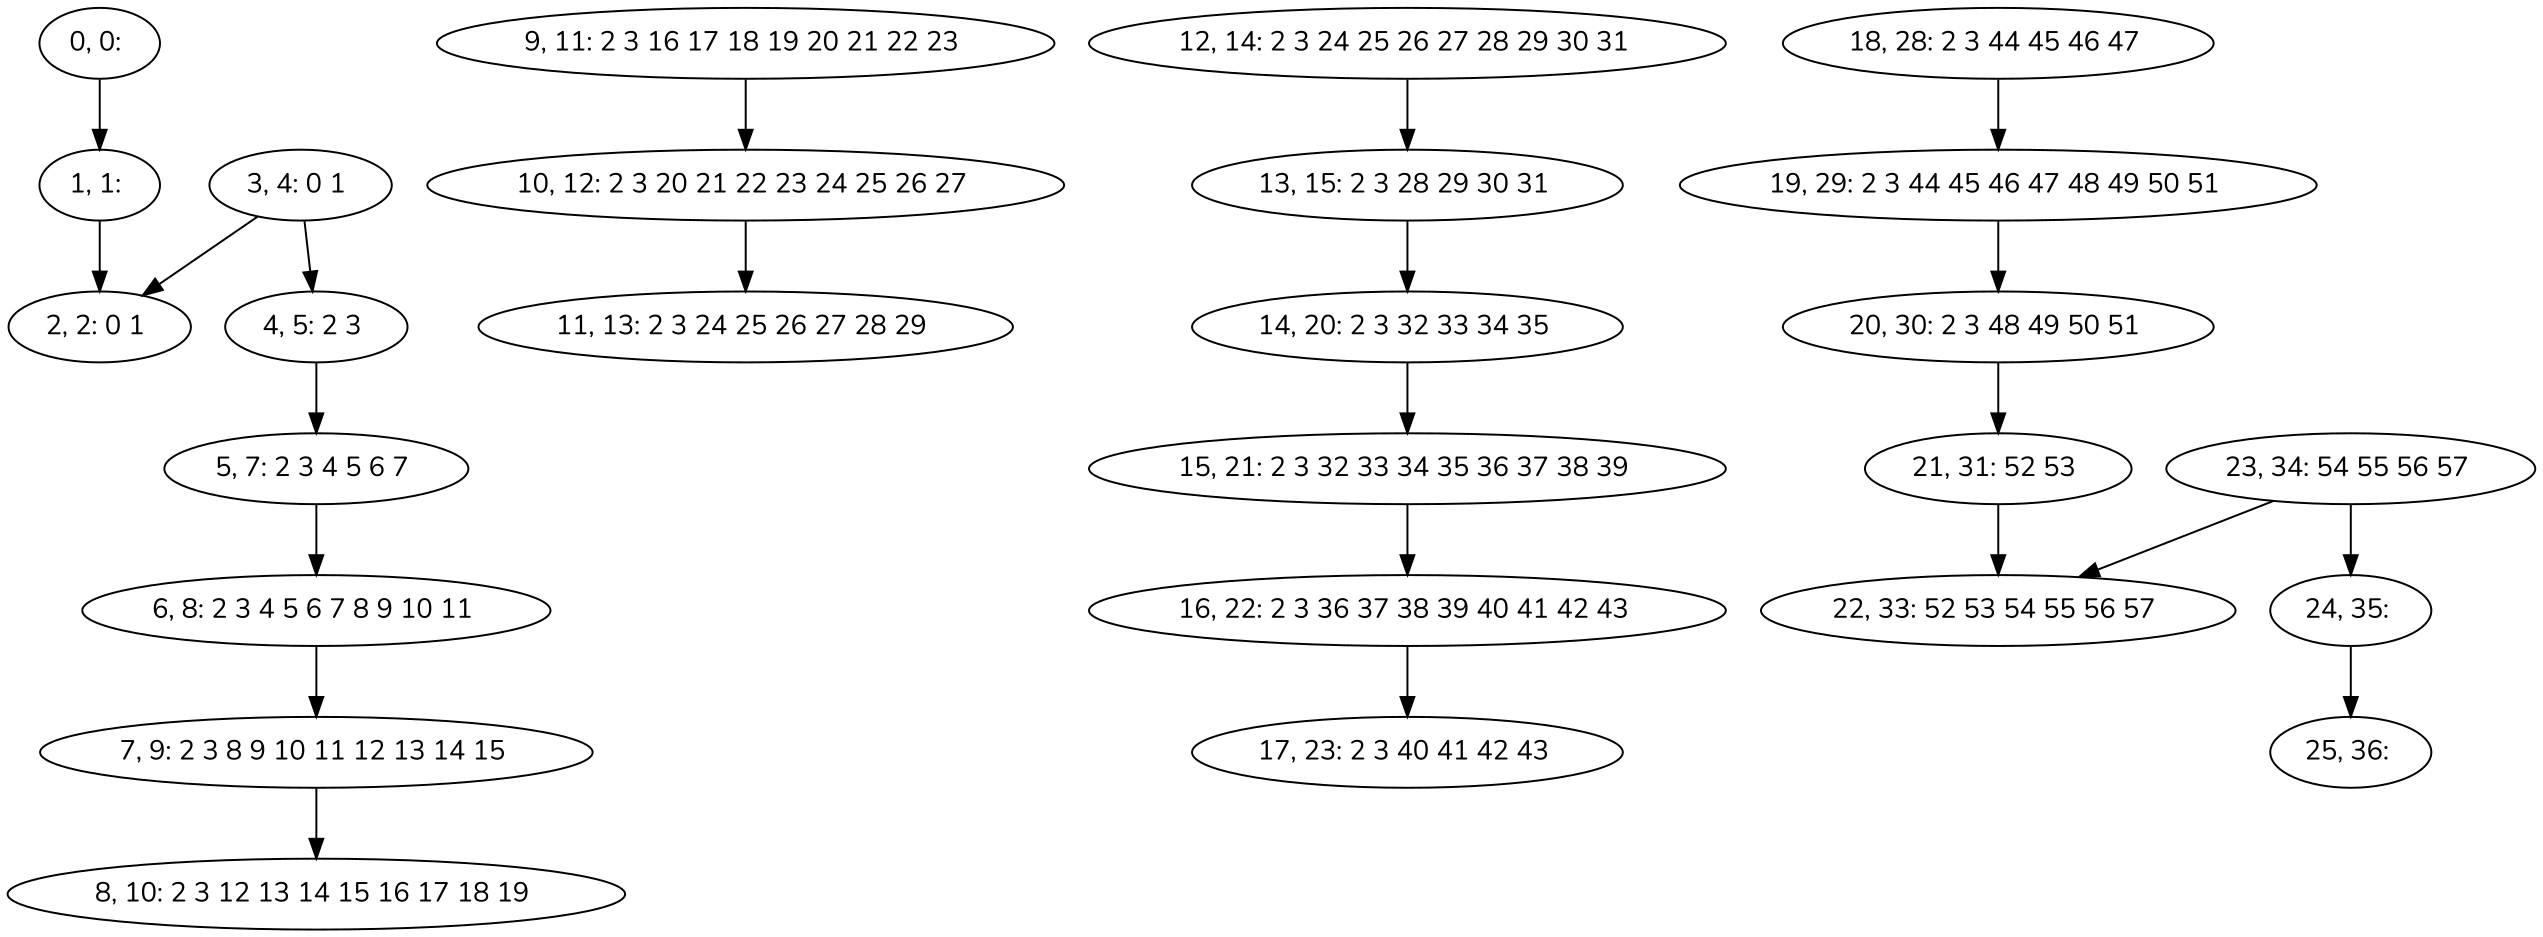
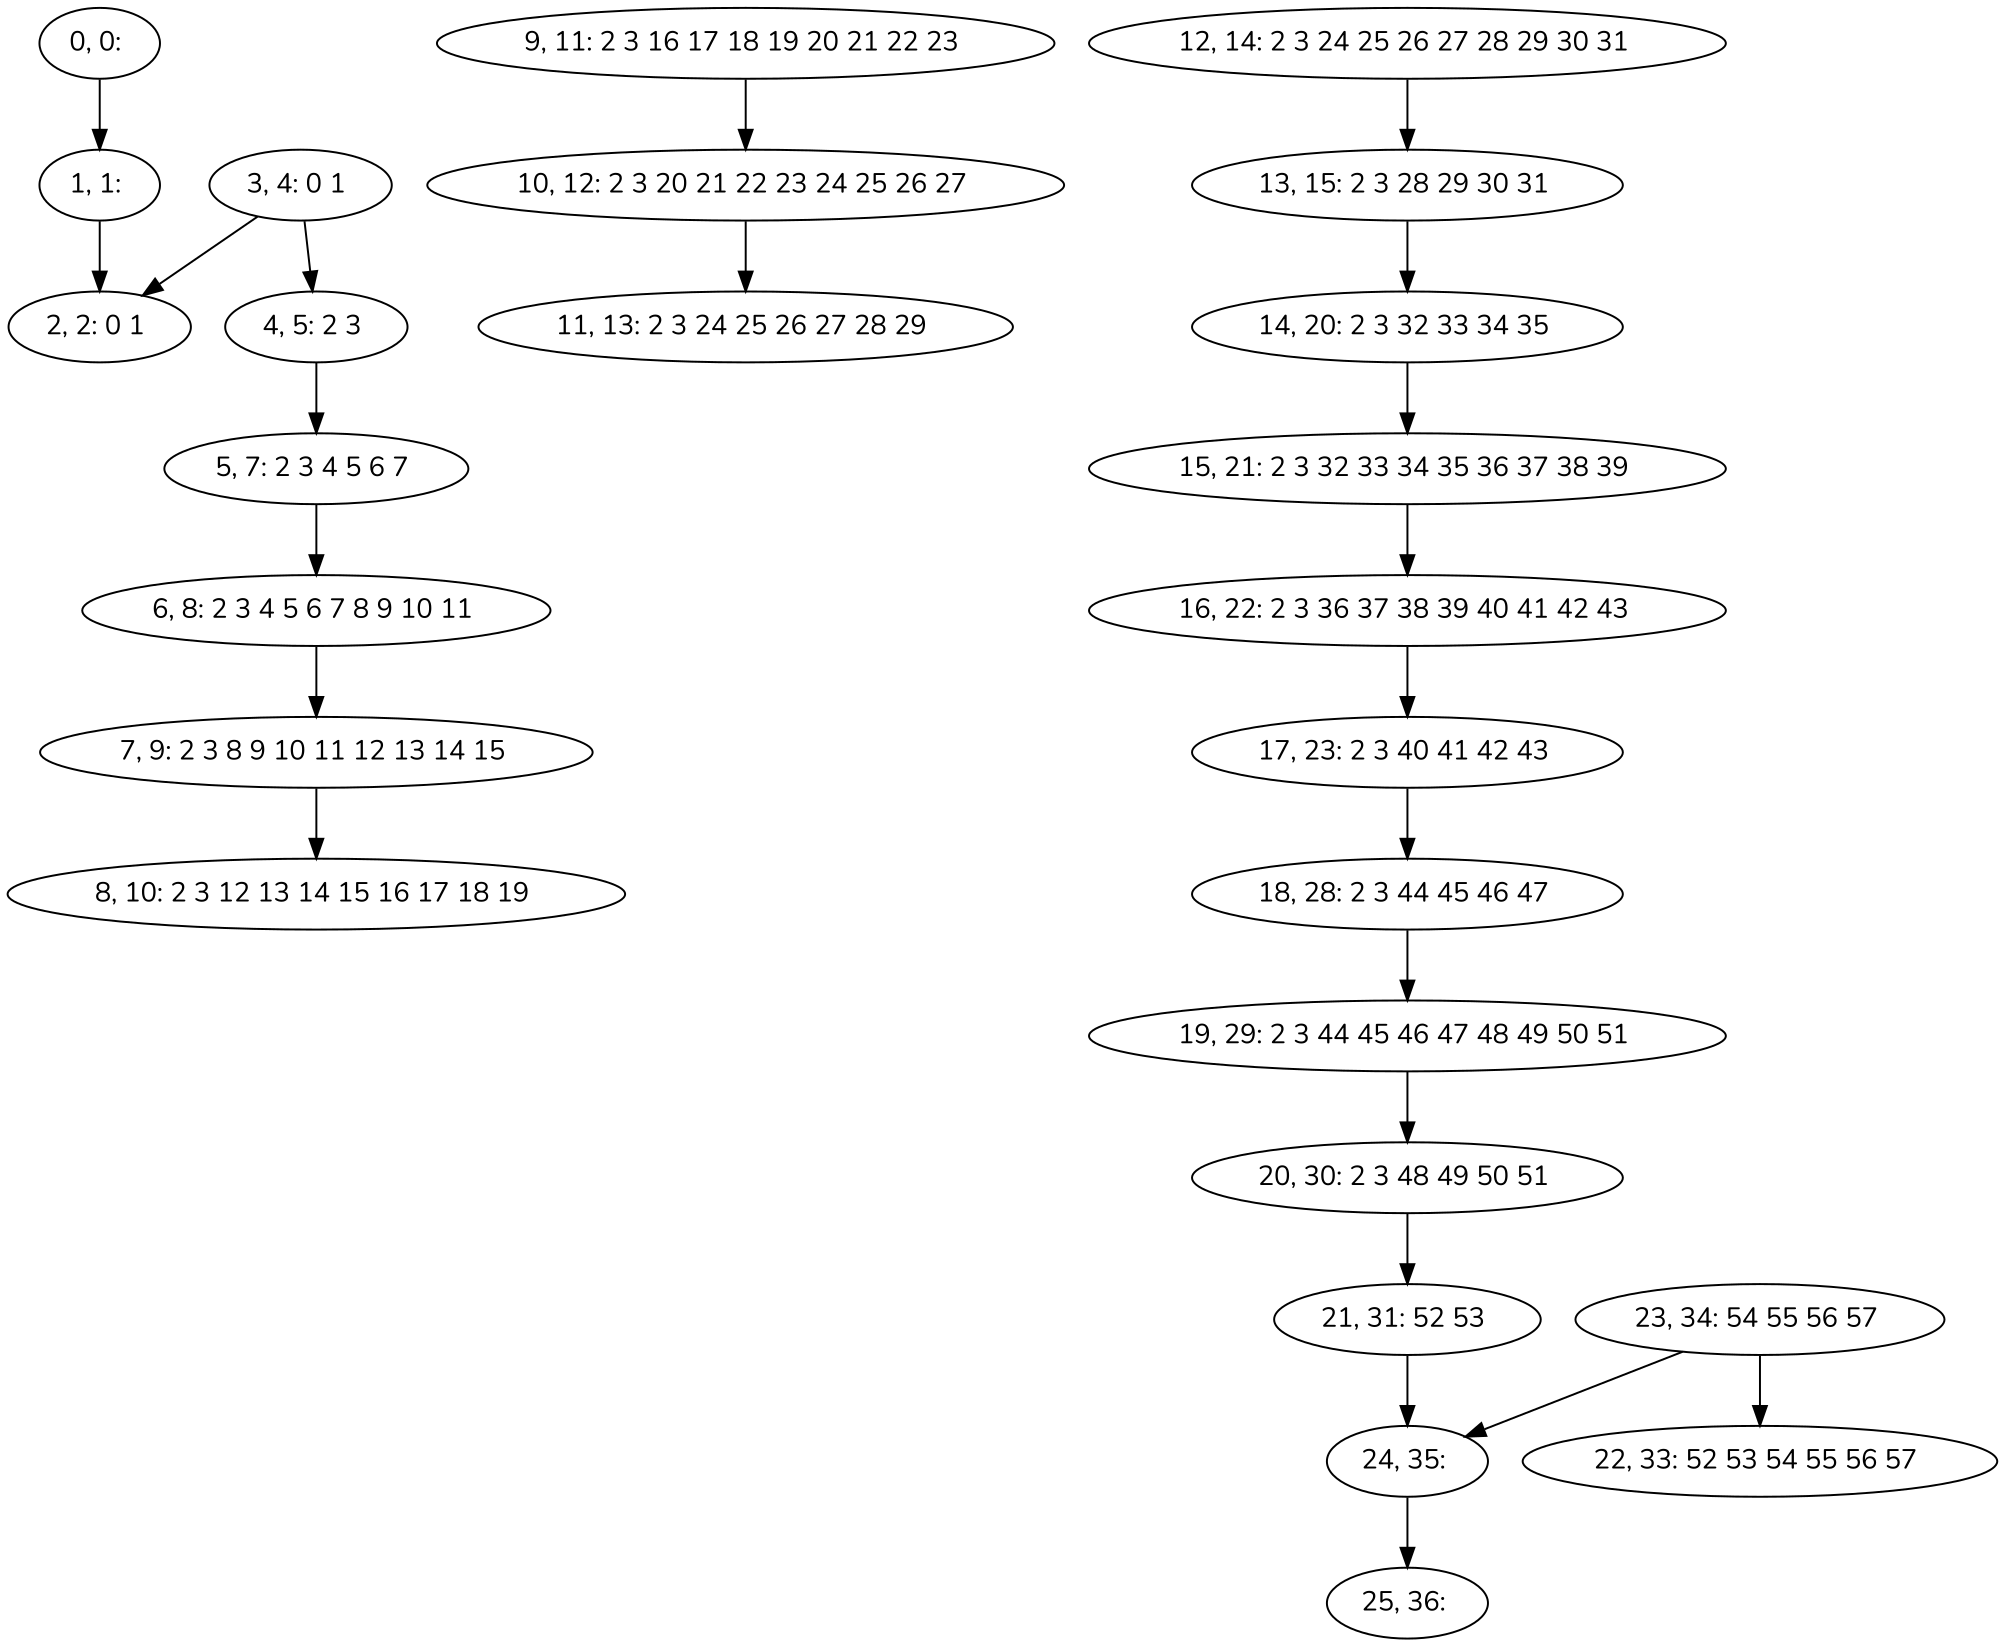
edge "21, 31: 52 53" -> "22, 33: 52 53 54 55 56 57": now "21, 31: 52 53" -> "24, 35:"
edge "17, 23: 2 3 40 41 42 43" -> "18, 28: 2 3 44 45 46 47": added
